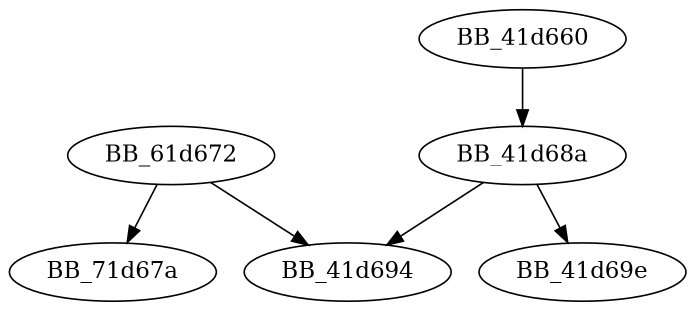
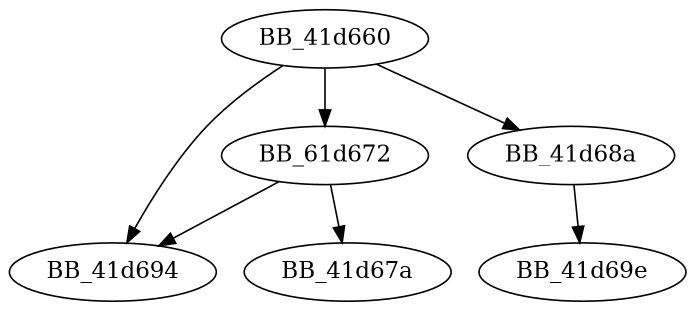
edge "BB_41d660" -> "BB_61d672": added
edge "BB_41d68a" -> "BB_41d694": now "BB_41d660" -> "BB_41d694"
node "BB_71d67a": label "BB_71d67a" -> "BB_41d67a"
